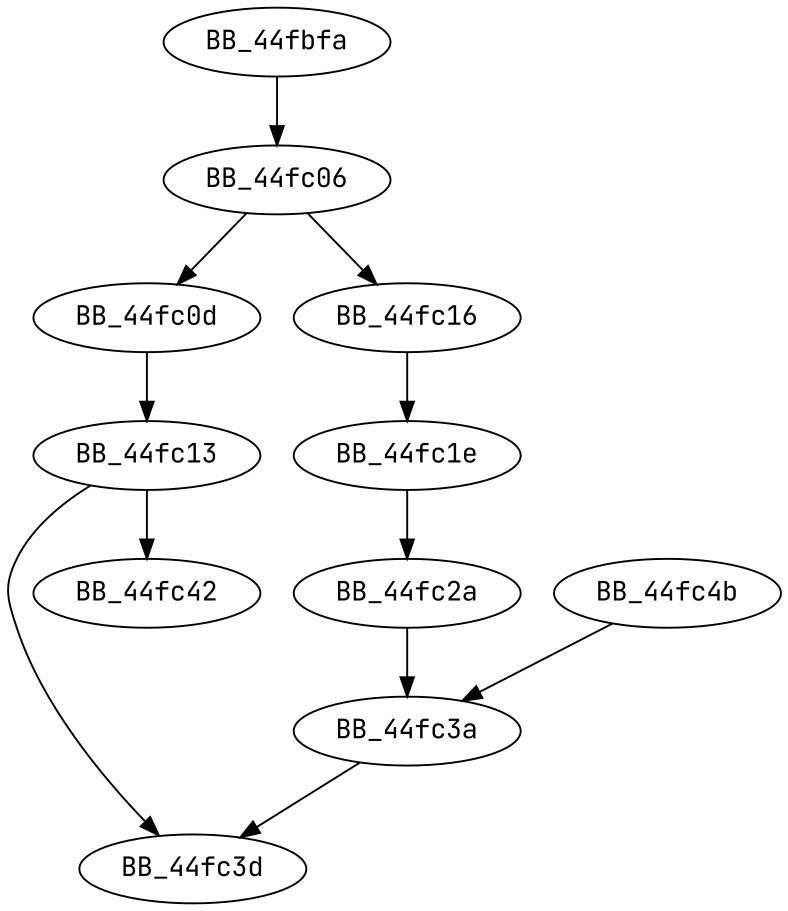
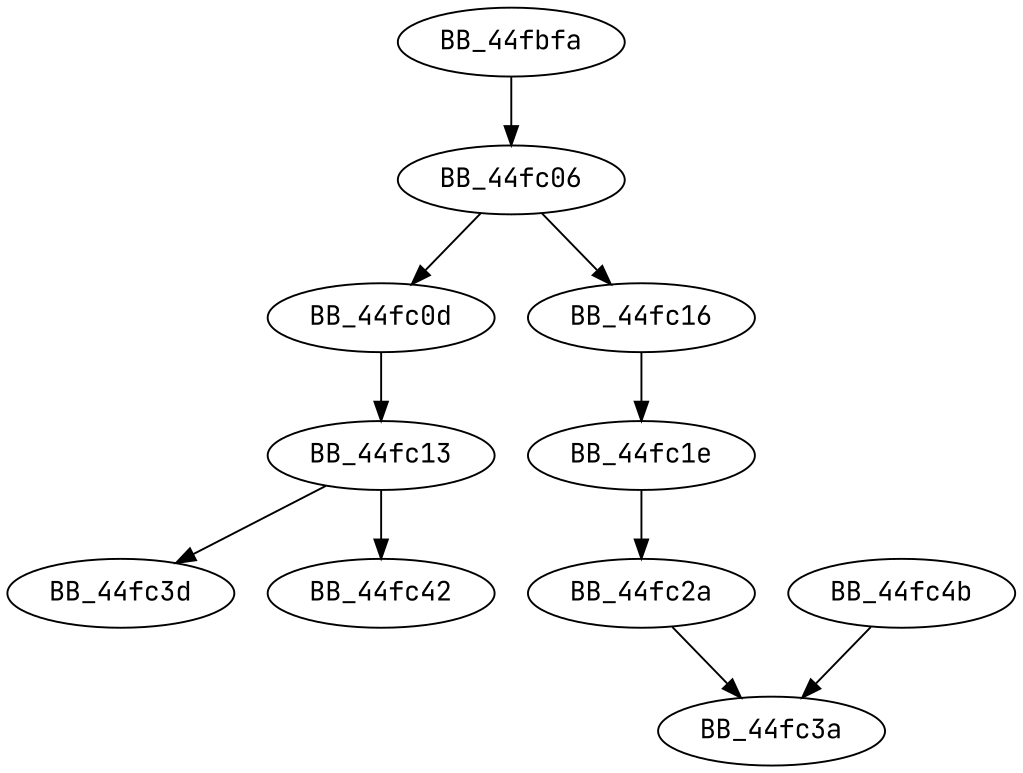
edge "BB_44fc3a" -> "BB_44fc3d": removed
